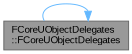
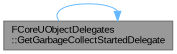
node "FCoreUObjectDelegates ::FCoreUObjectDelegates": label "FCoreUObjectDelegates ::FCoreUObjectDelegates" -> "FCoreUObjectDelegates ::GetGarbageCollectStartedDelegate"
